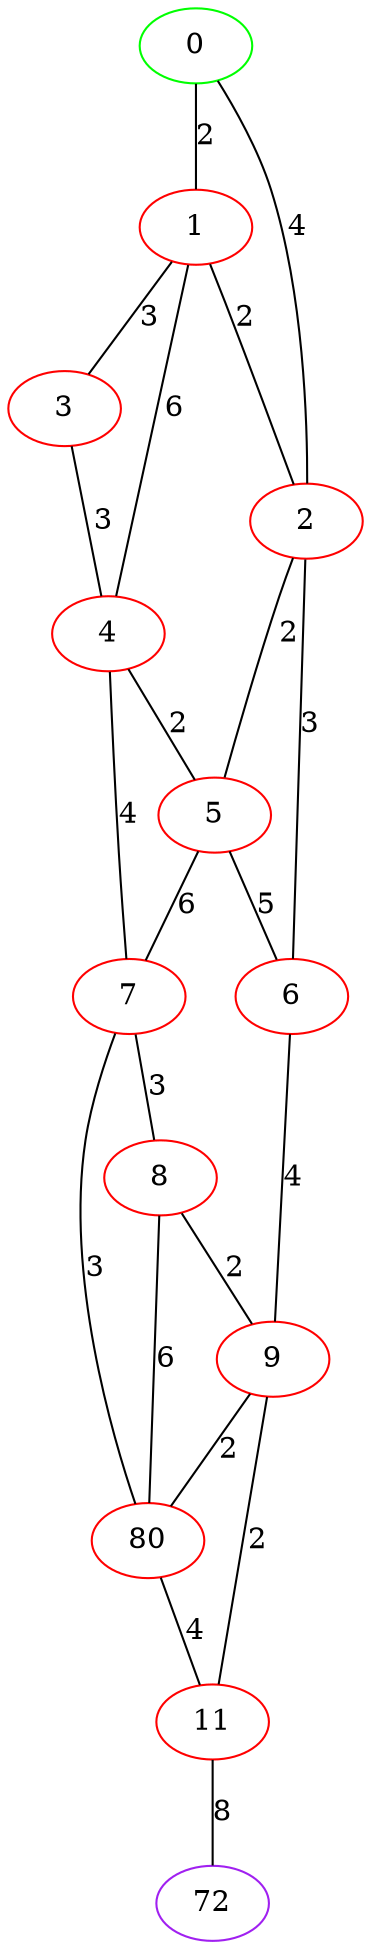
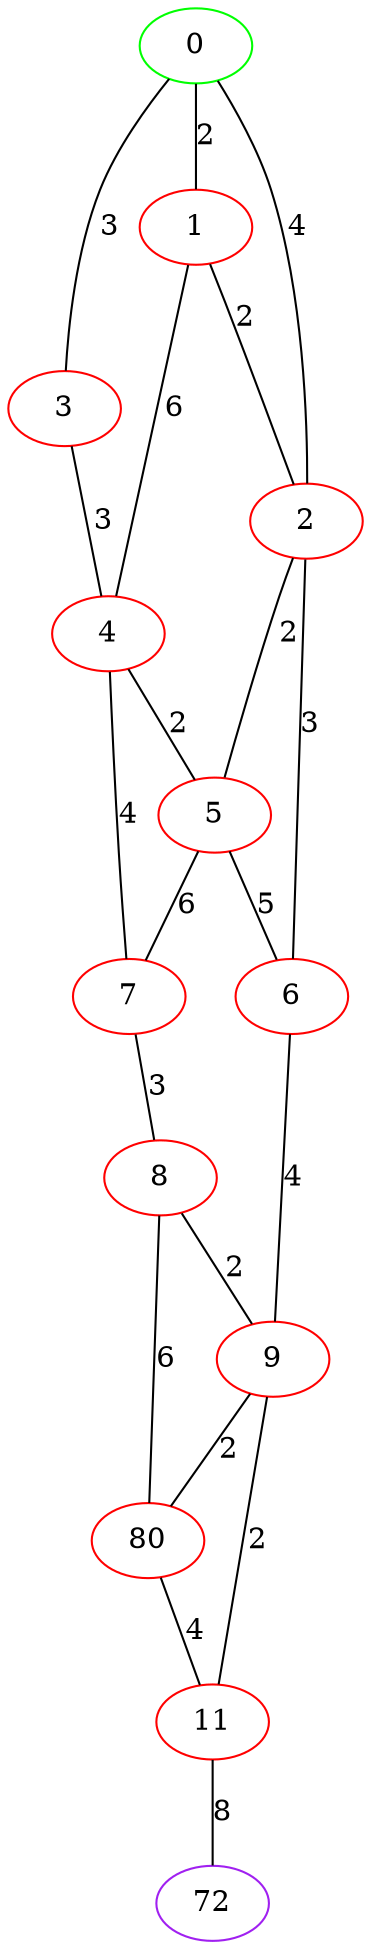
edge "1" -- "3": now "0" -- "3"
edge "7" -- "80": removed, label "3"
